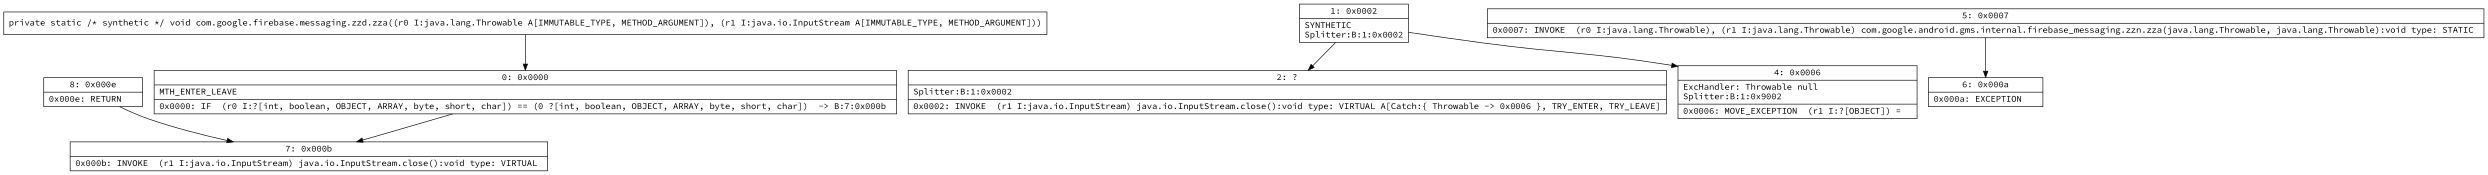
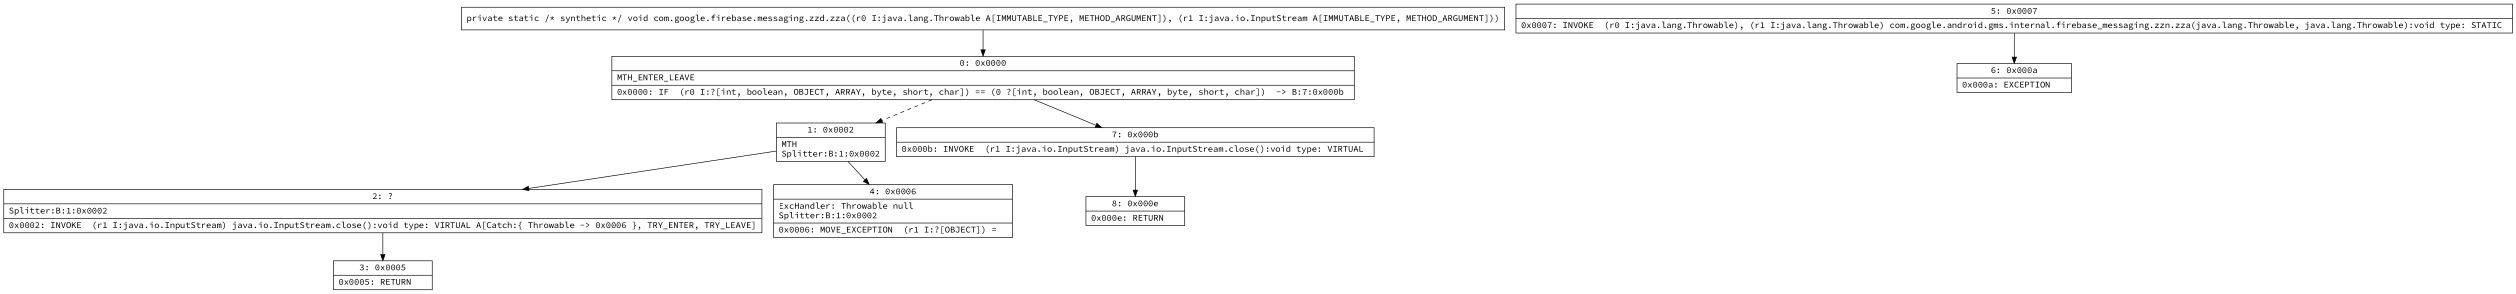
node "1: 0x0002": text "SYNTHETIC" -> "MTH"
node "4: 0x0006": text "Splitter:B:1:0x9002" -> "Splitter:B:1:0x0002"
edge "0: 0x0000" -> "1: 0x0002": added
edge "8: 0x000e" -> "7: 0x000b": reversed
node "3: 0x0005": added
